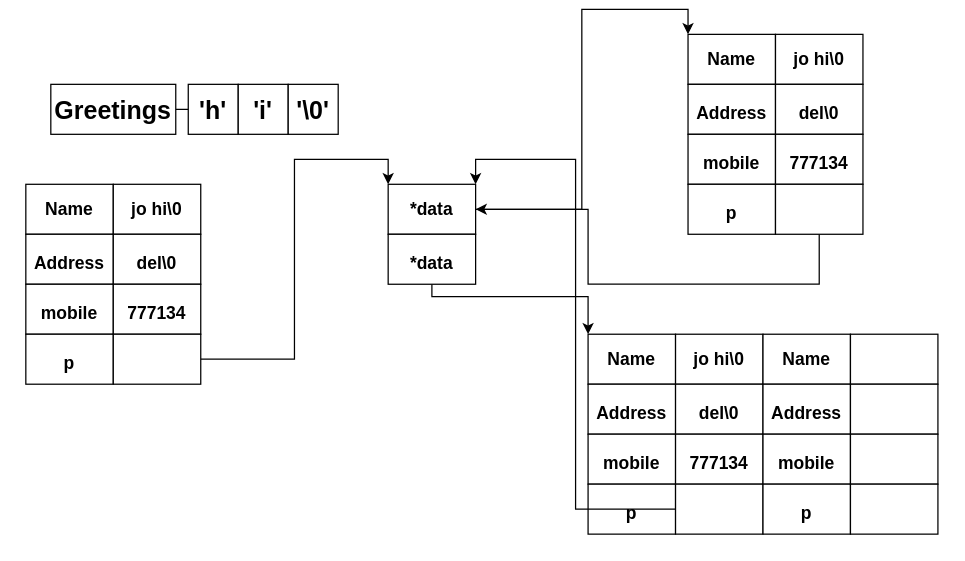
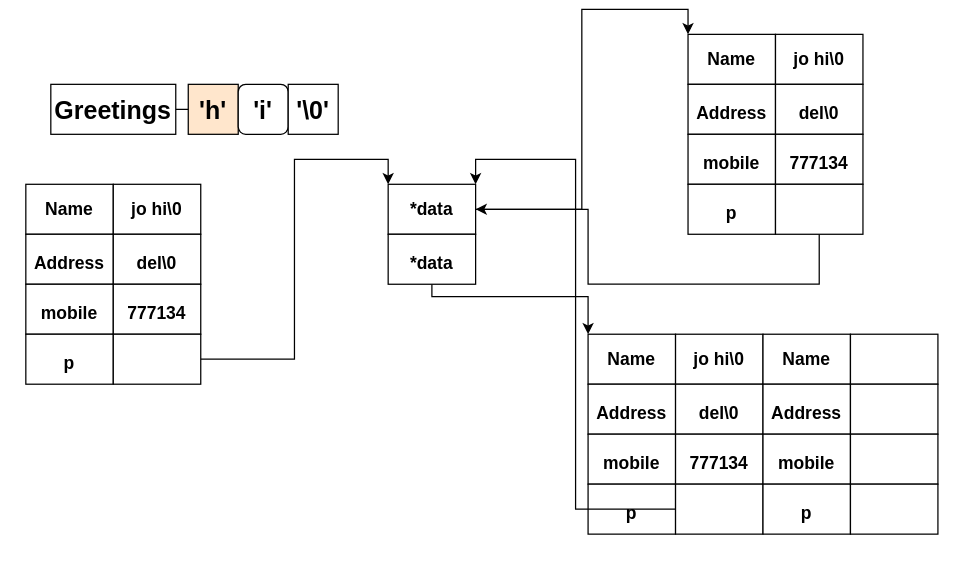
node "'h'": fillcolor #ffffff -> #ffe6cc
node "'i'": shape rectangle -> rounded rectangle
